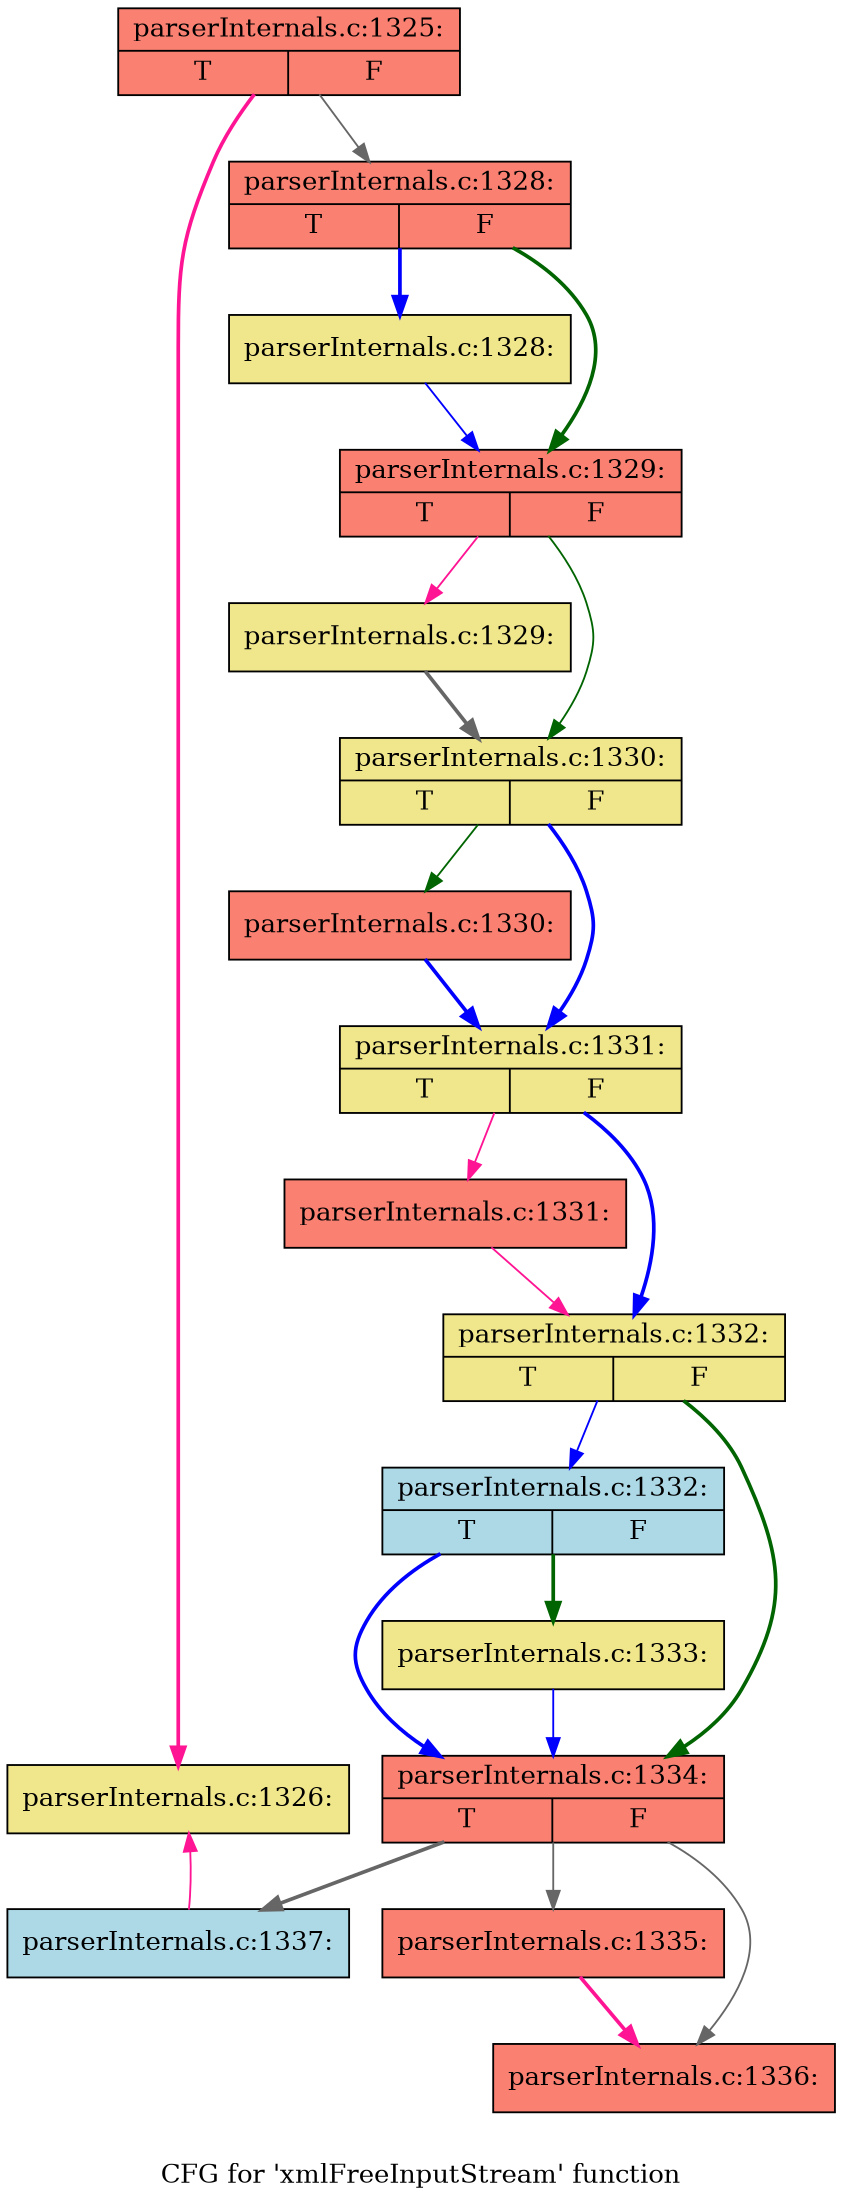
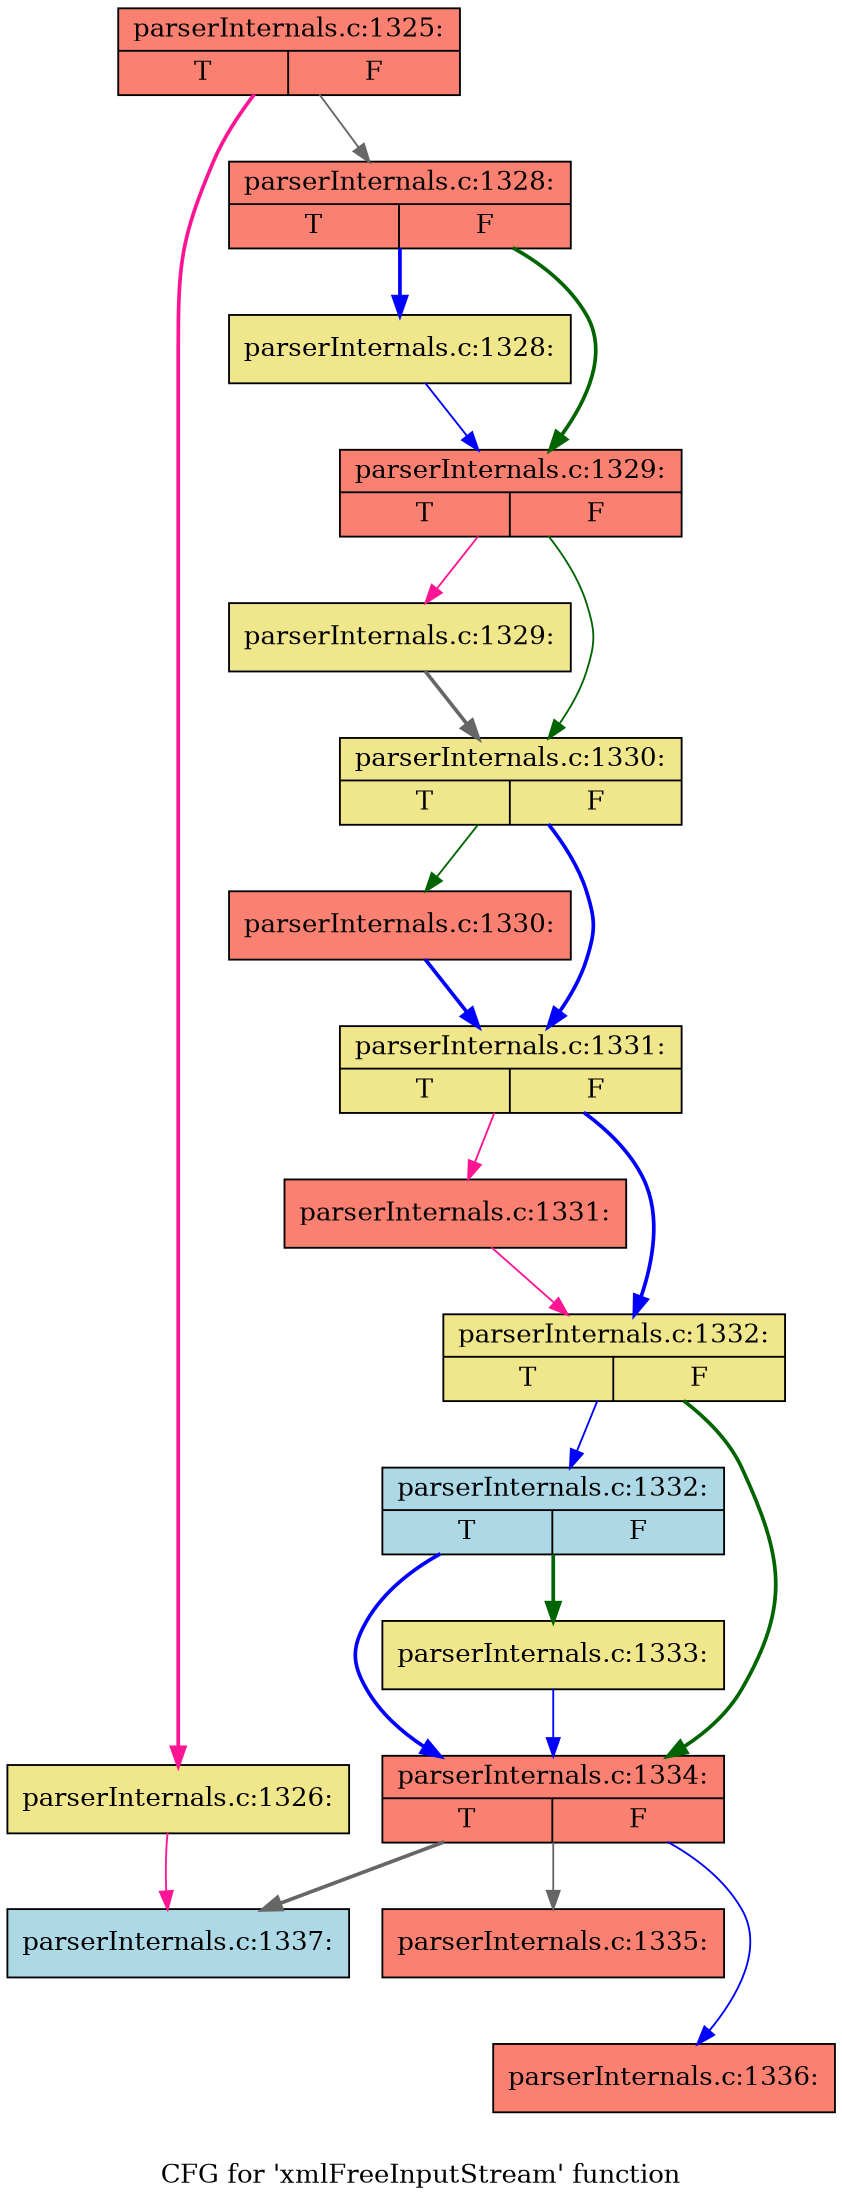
edge "parserInternals.c:1337:" -> "parserInternals.c:1326:": reversed
edge "parserInternals.c:1334:" -> "parserInternals.c:1336:": color gray40 -> blue
edge "parserInternals.c:1335:" -> "parserInternals.c:1336:": removed
